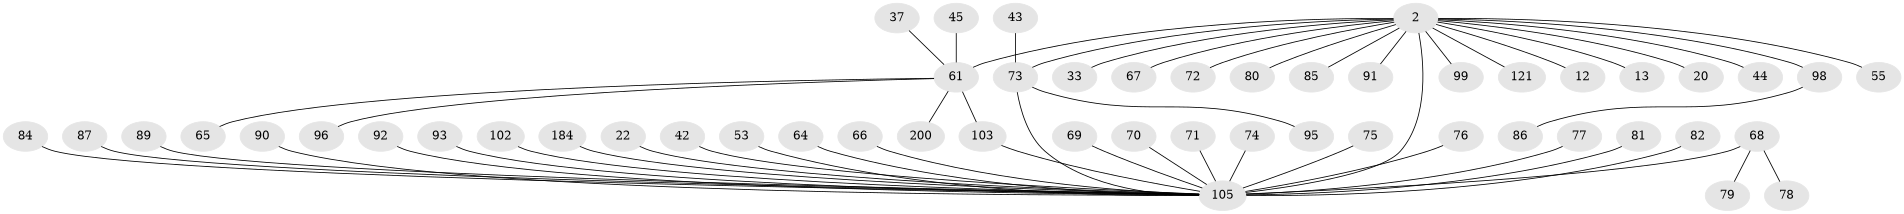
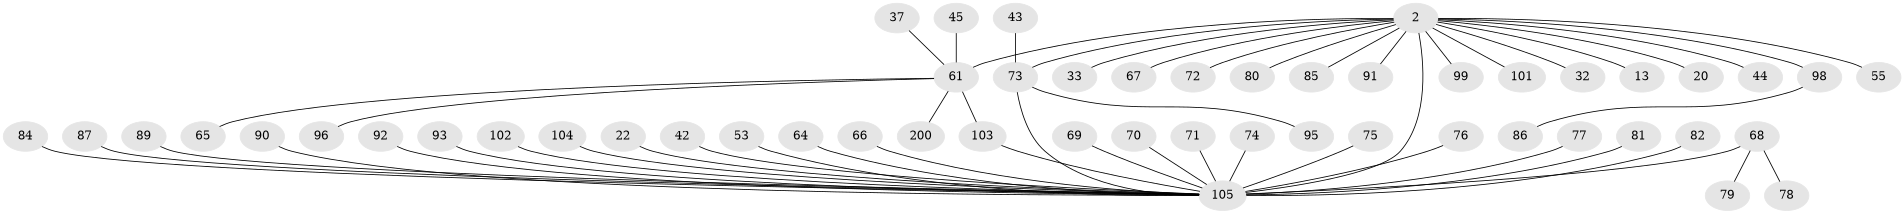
node "121": label "121" -> "101"
node "12": label "12" -> "32"
node "184": label "184" -> "104"
